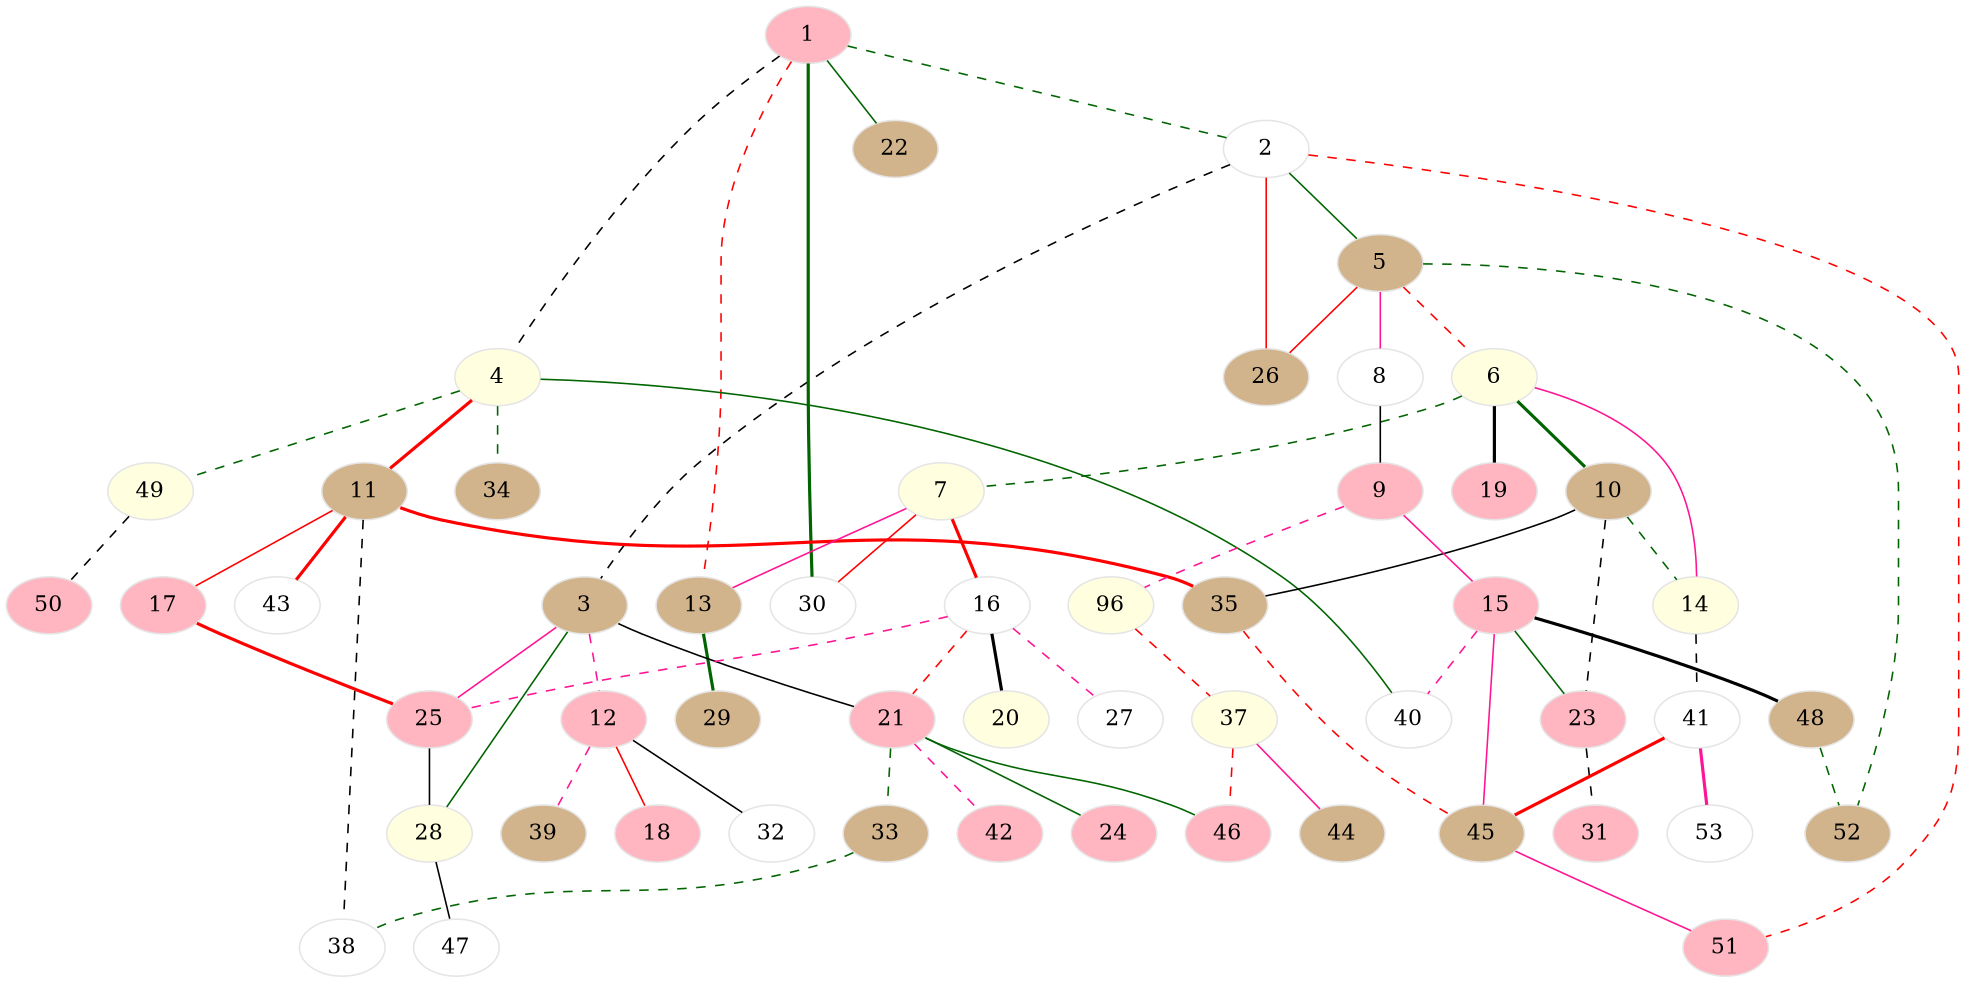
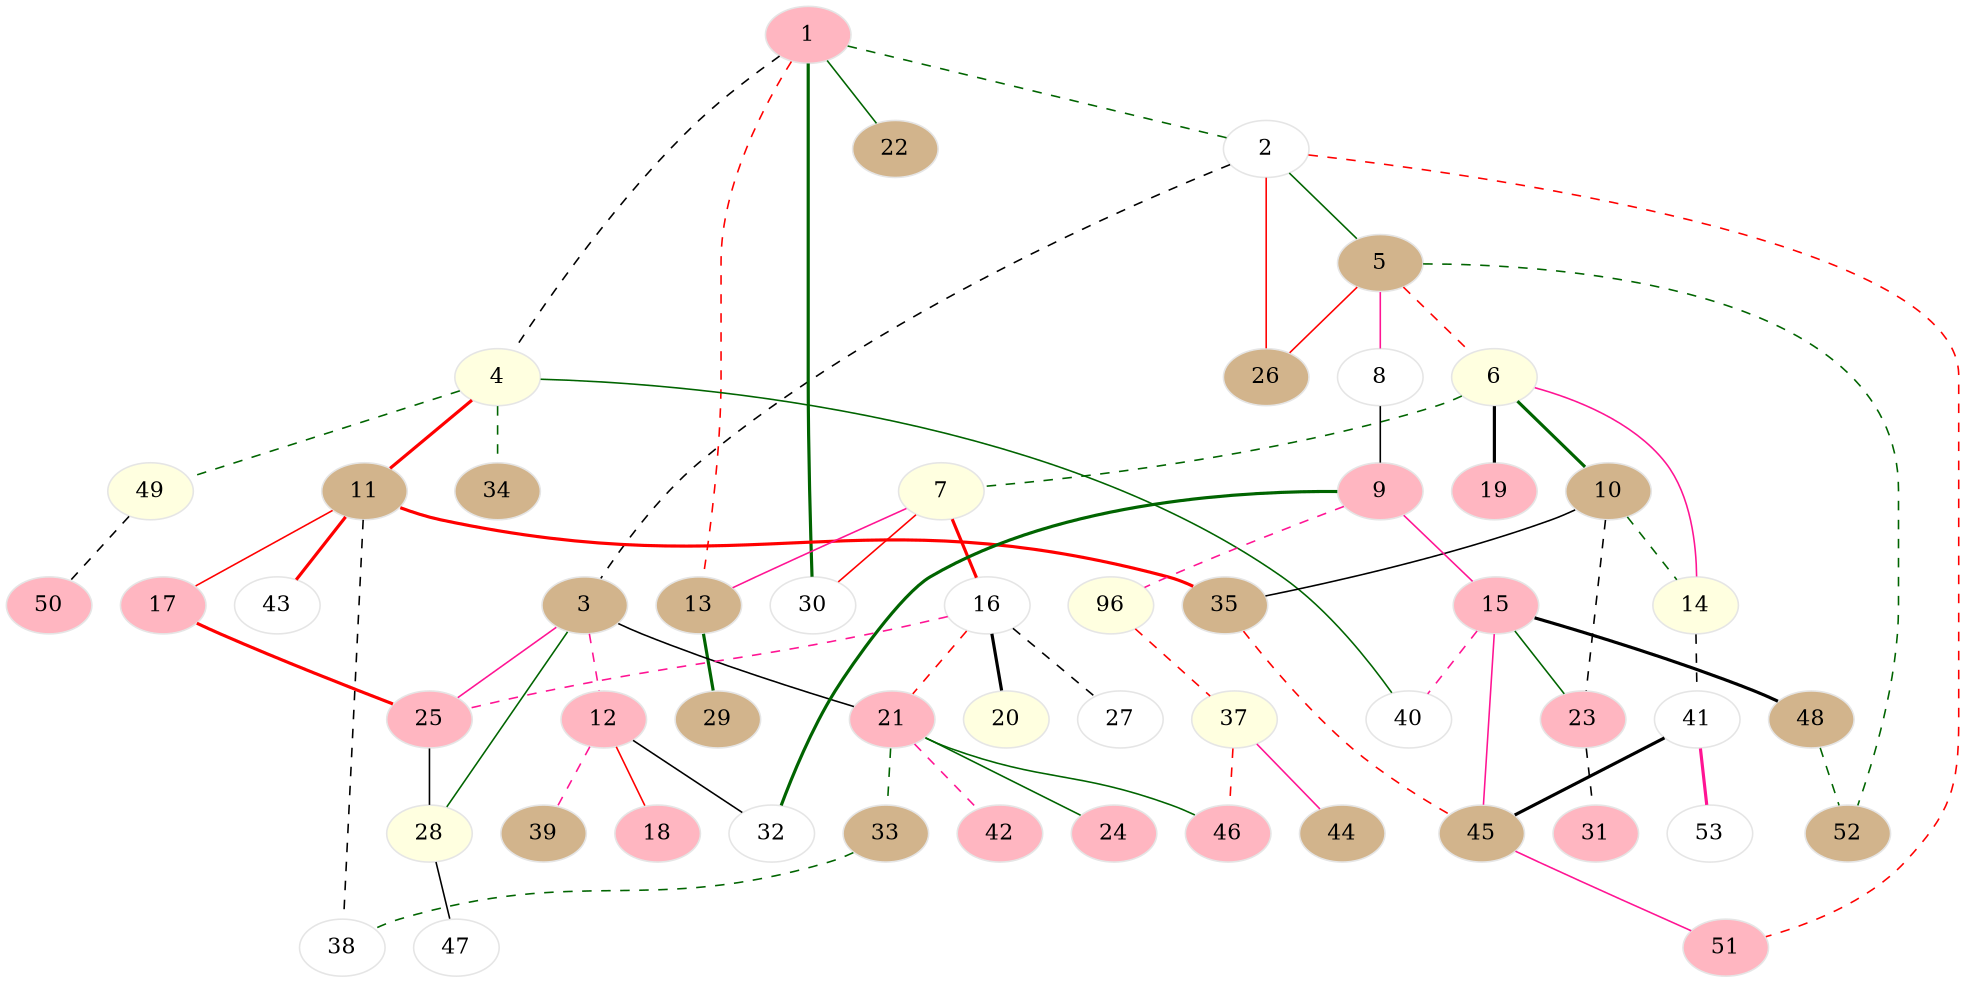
edge "9" -- "32": added
edge "16" -- "27": color deeppink -> black
edge "41" -- "45": color red -> black
